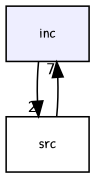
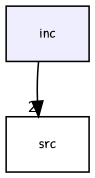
edge "src" -> "inc": removed
